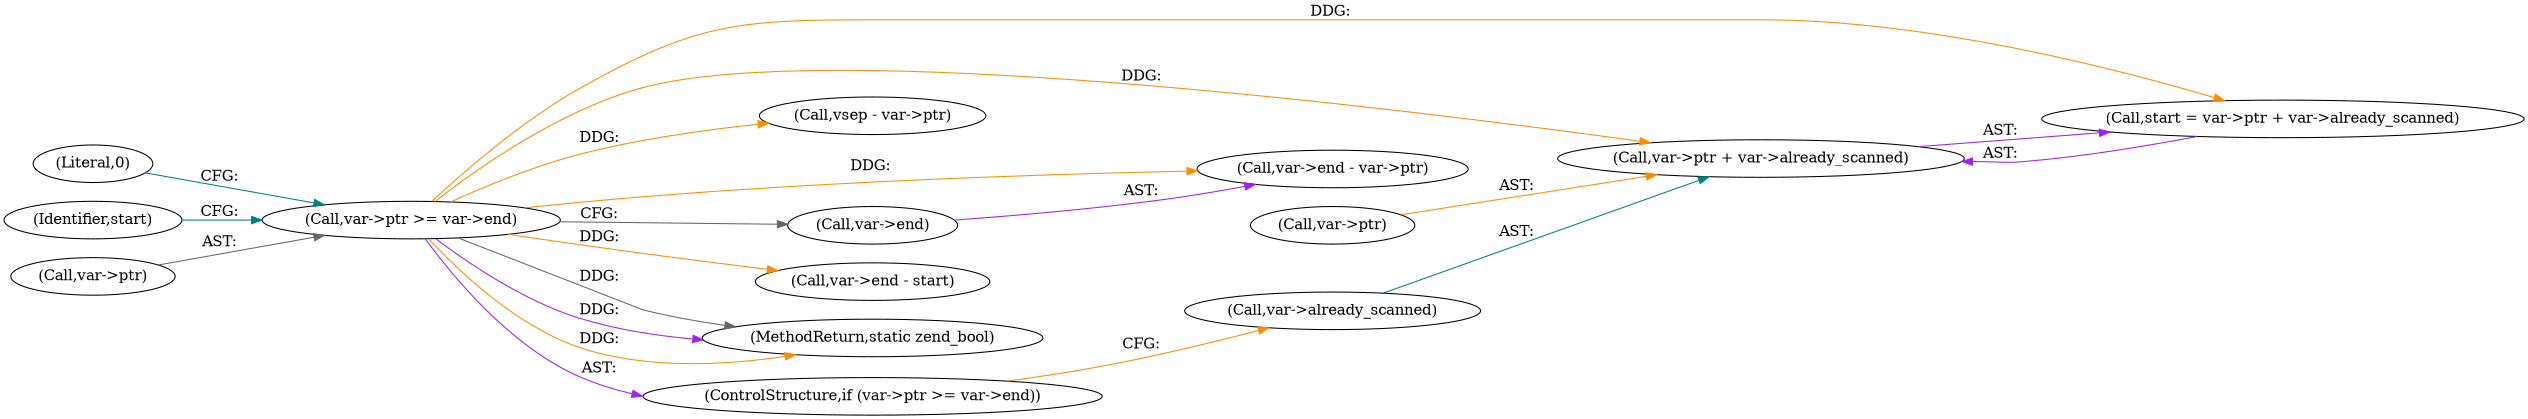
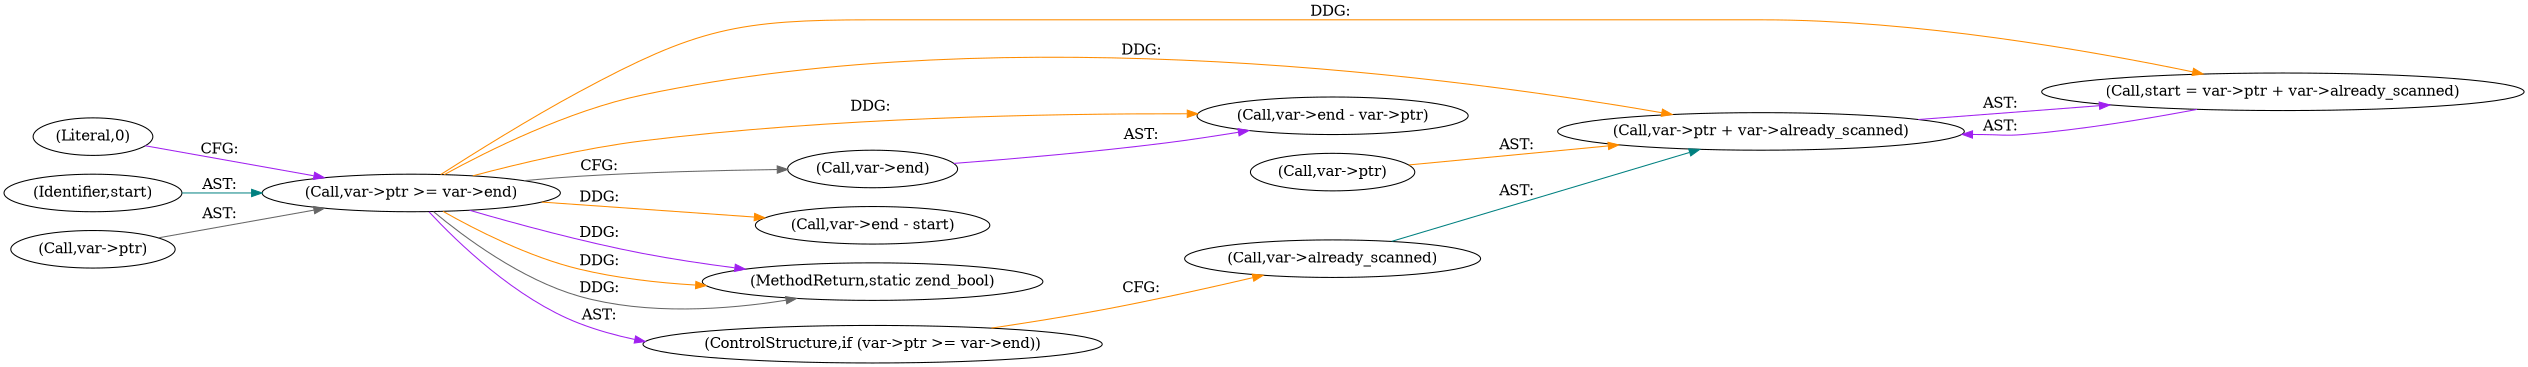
node "(Call,vsep - var->ptr)": removed
edge "(Literal,0)" -> "(Call,var->ptr >= var->end)": color teal -> purple
edge "(Identifier,start)" -> "(Call,var->ptr >= var->end)": label "CFG: " -> "AST: "
